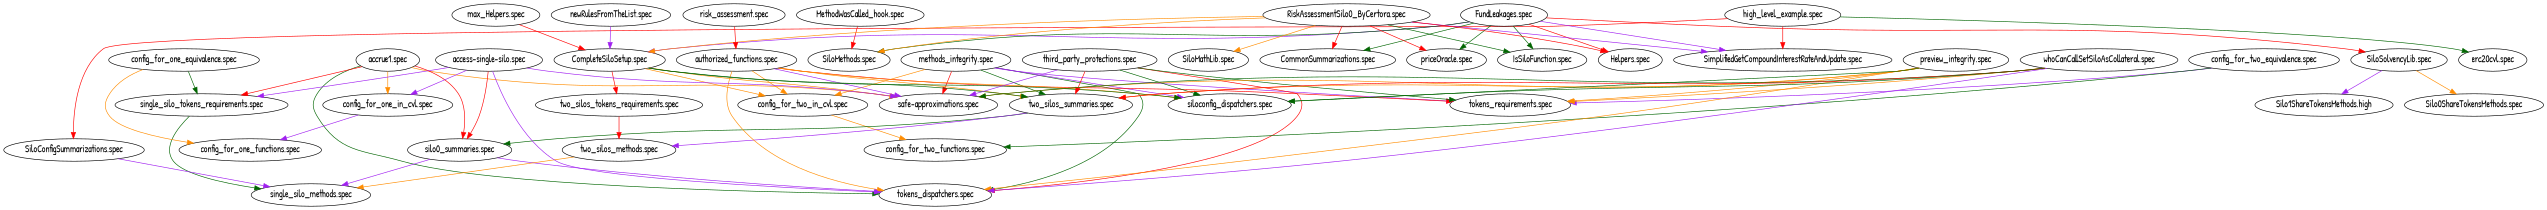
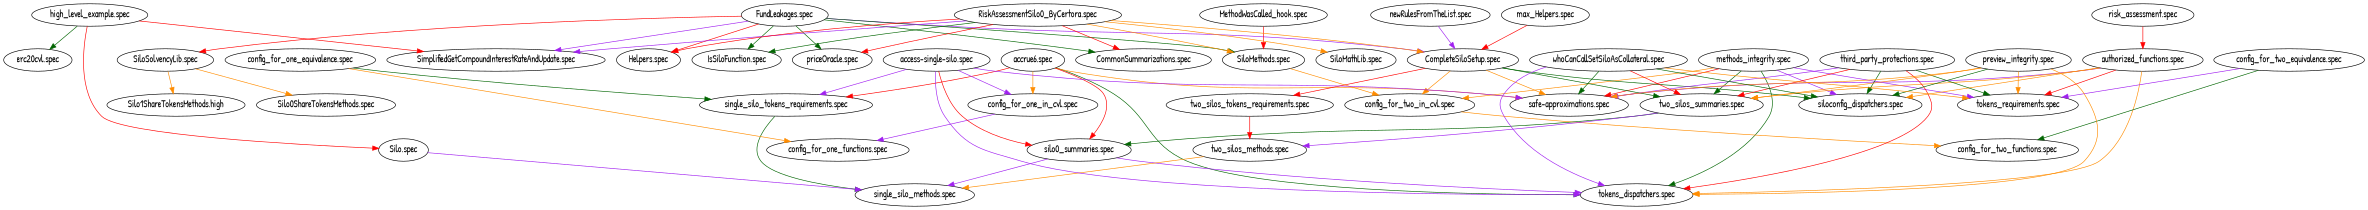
node "accrue1.spec": label "accrue1.spec" -> "accrue6.spec"
edge "authorized_functions.spec" -> "config_for_two_in_cvl.spec": now "SiloMethods.spec" -> "config_for_two_in_cvl.spec"
edge "SiloSolvencyLib.spec" -> "Silo1ShareTokensMethods.high": color purple -> darkorange
node "SiloConfigSummarizations.spec": label "SiloConfigSummarizations.spec" -> "Silo.spec"
